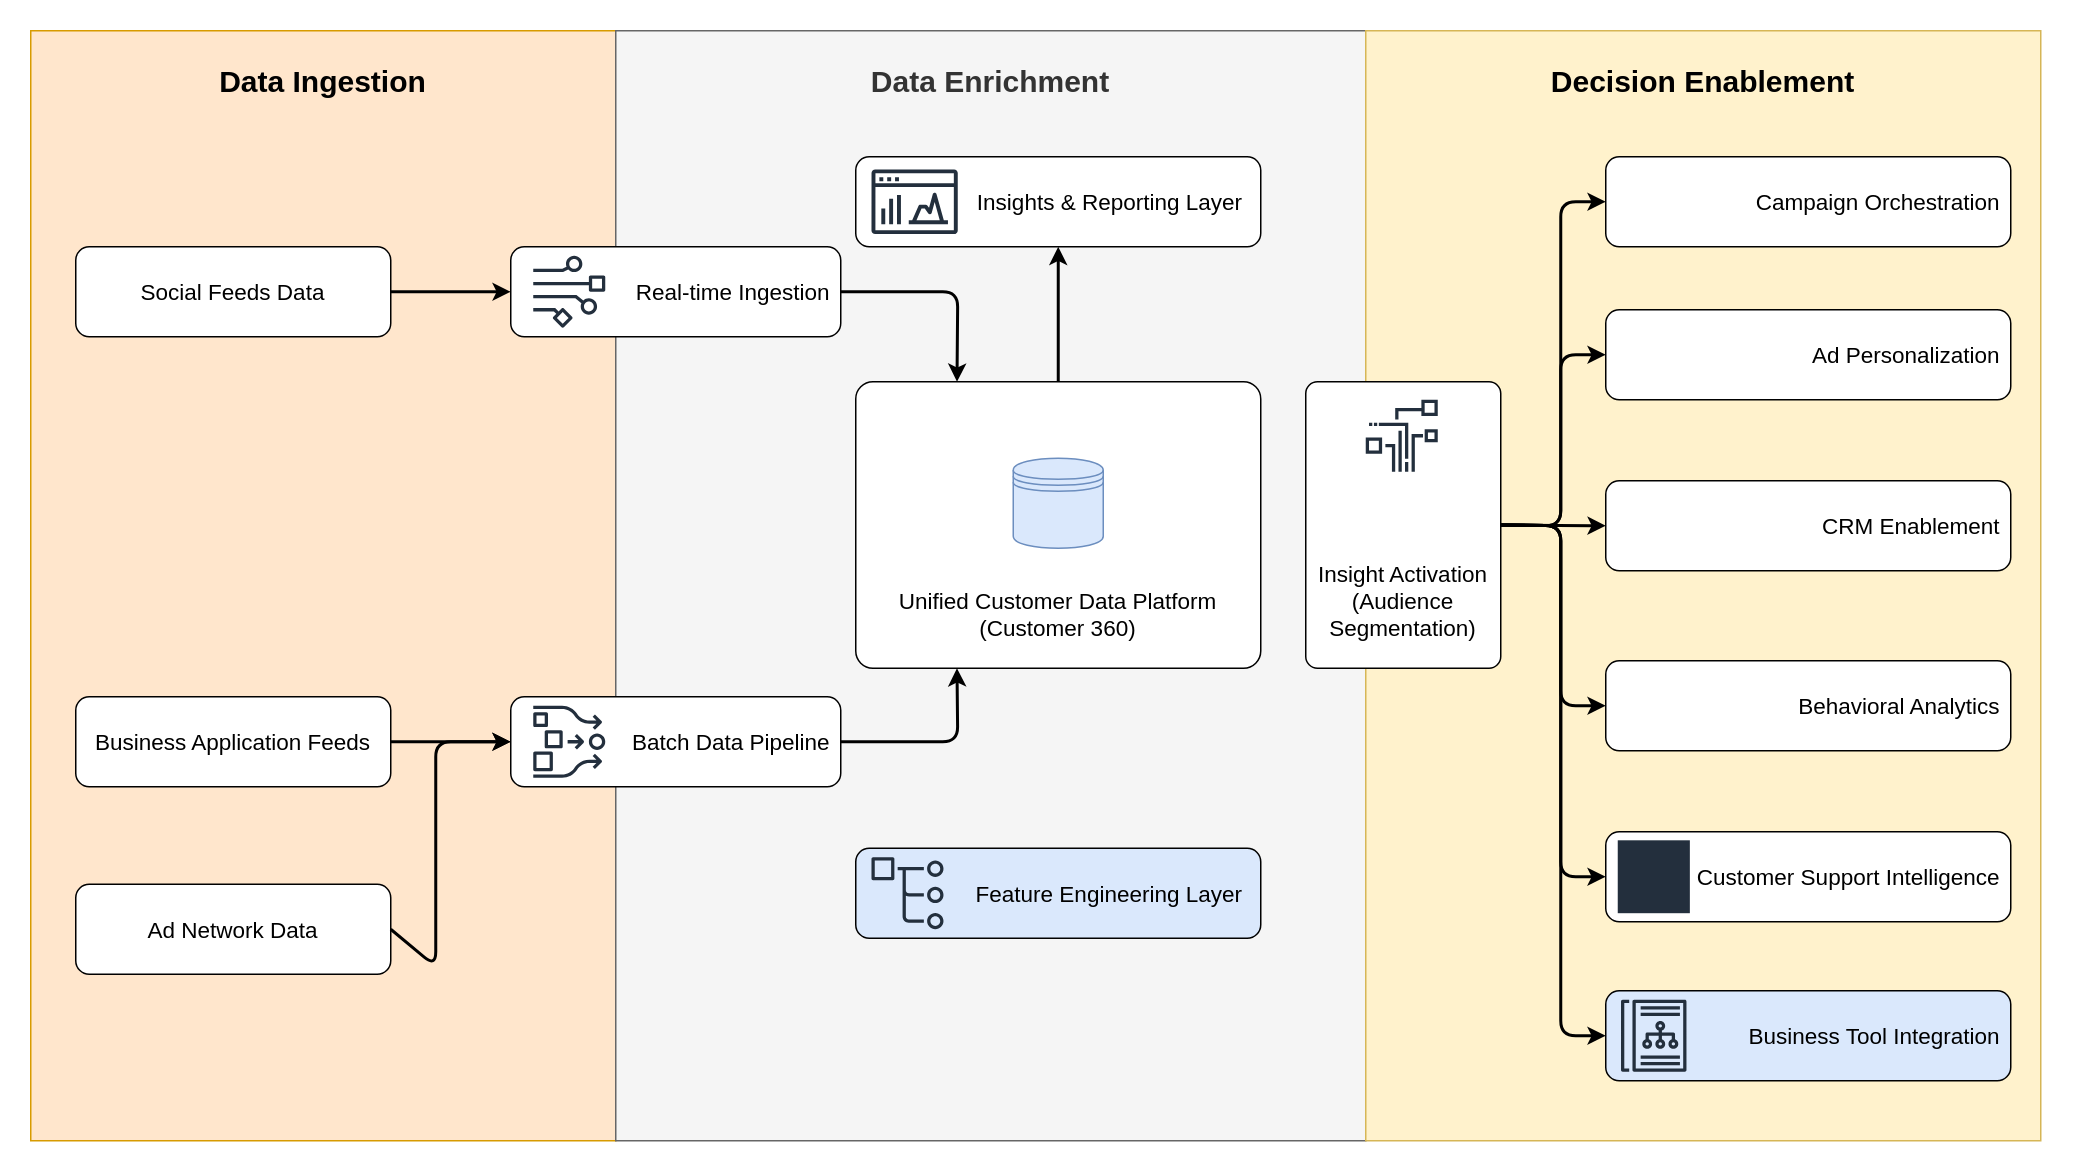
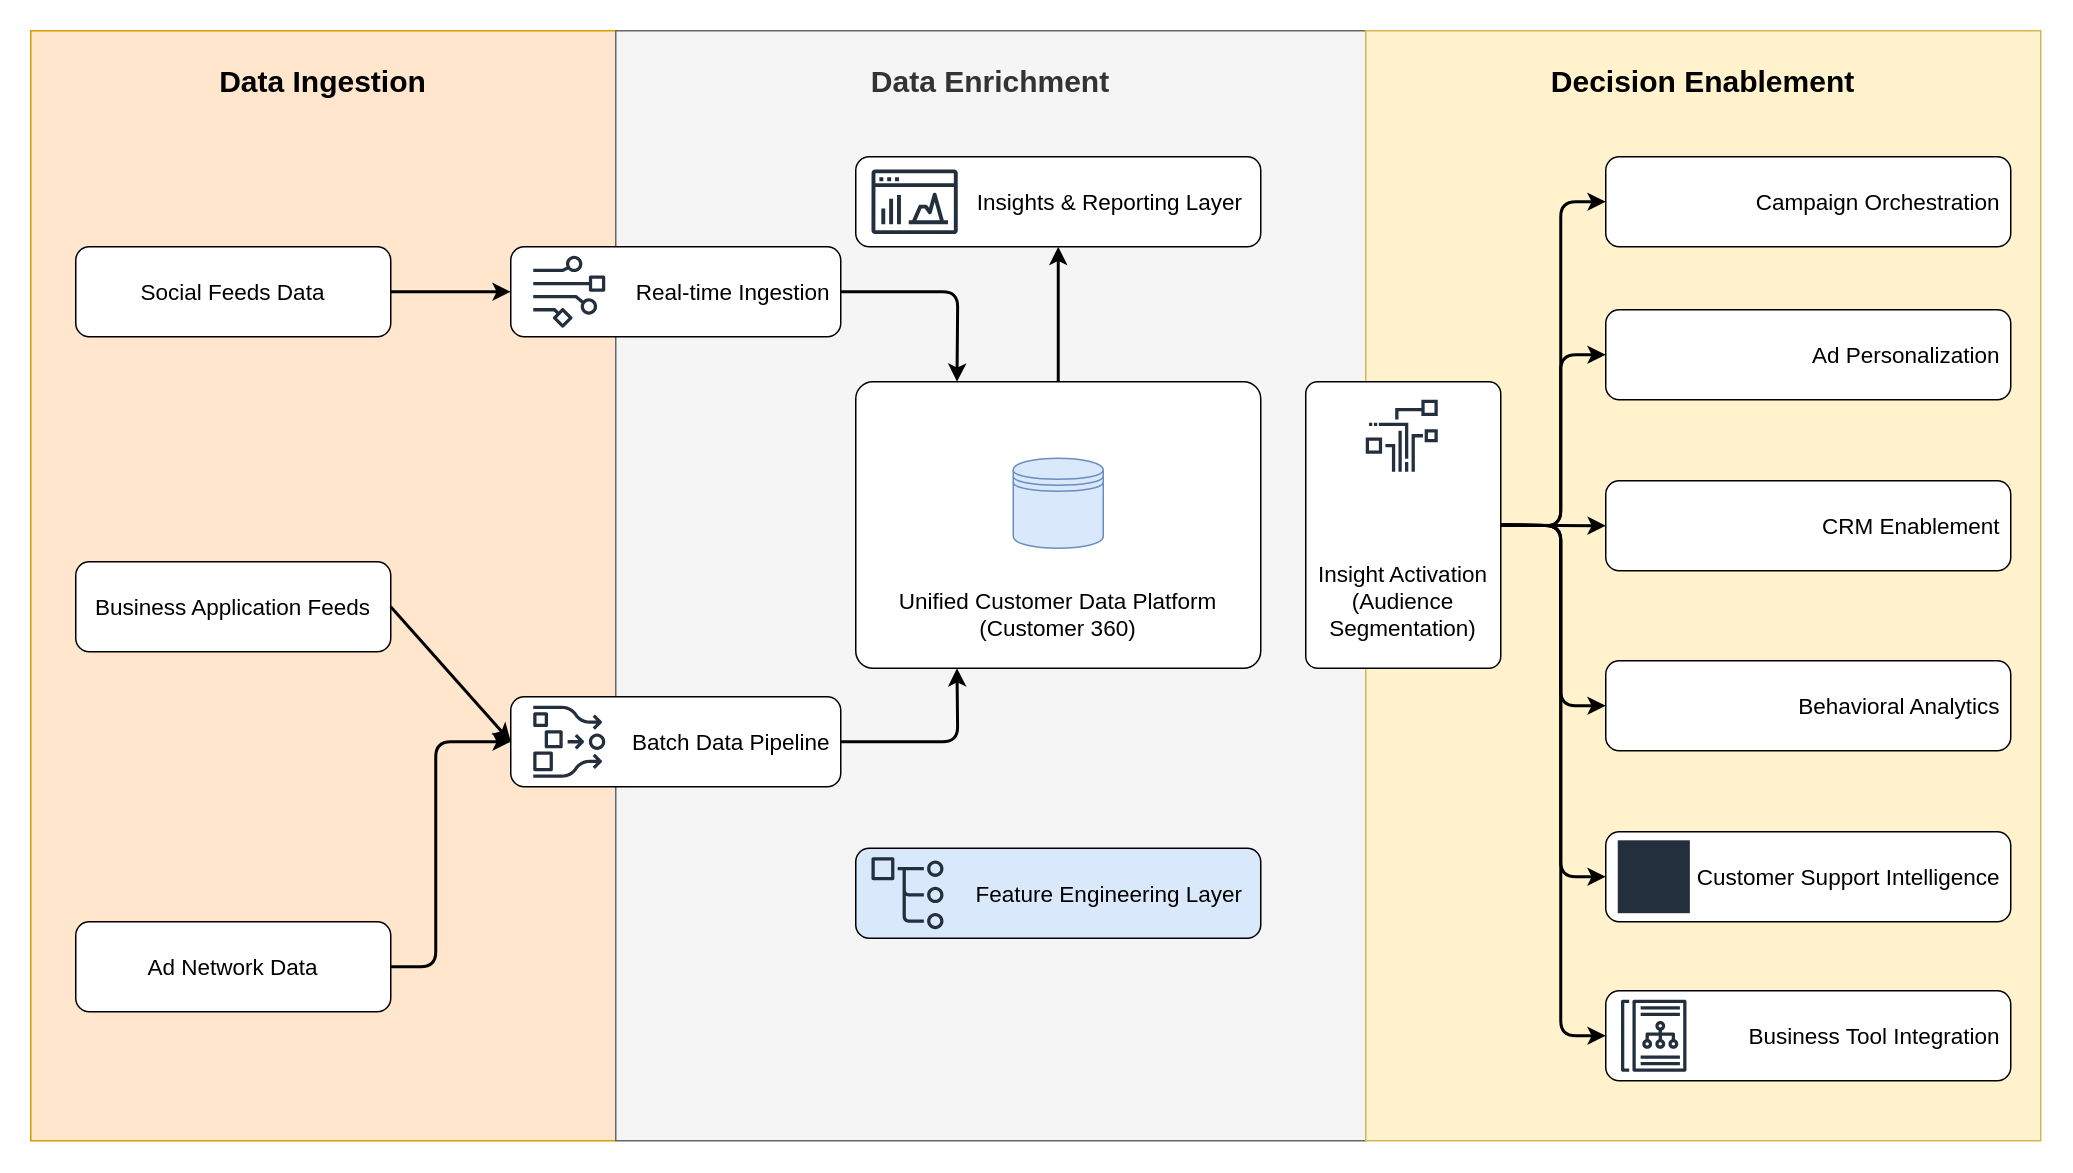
node "Business Application Feeds": moved (233, 742) -> (233, 607)
node "Ad Network Data": moved (233, 929) -> (233, 967)
node "Business Tool Integration": fillcolor #dae8fc -> #ffffff
